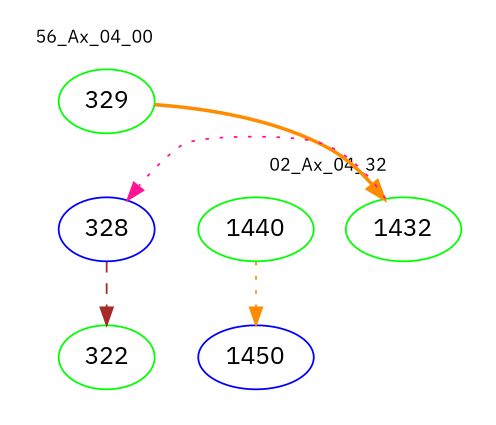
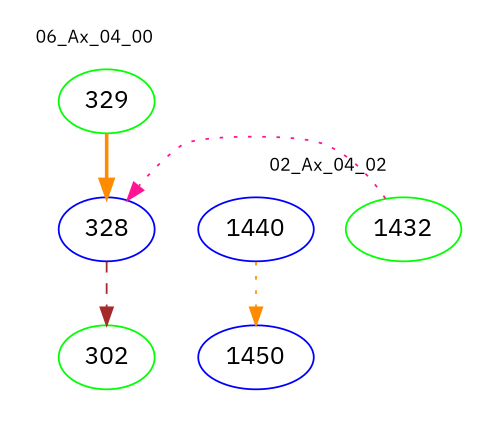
cluster "56_Ax_04_00": label "56_Ax_04_00" -> "06_Ax_04_00"
edge "329" -> "1432": now "329" -> "328"
cluster "02_Ax_04_32": label "02_Ax_04_32" -> "02_Ax_04_02"
node "1440": color green -> blue
node "322": label "322" -> "302"
